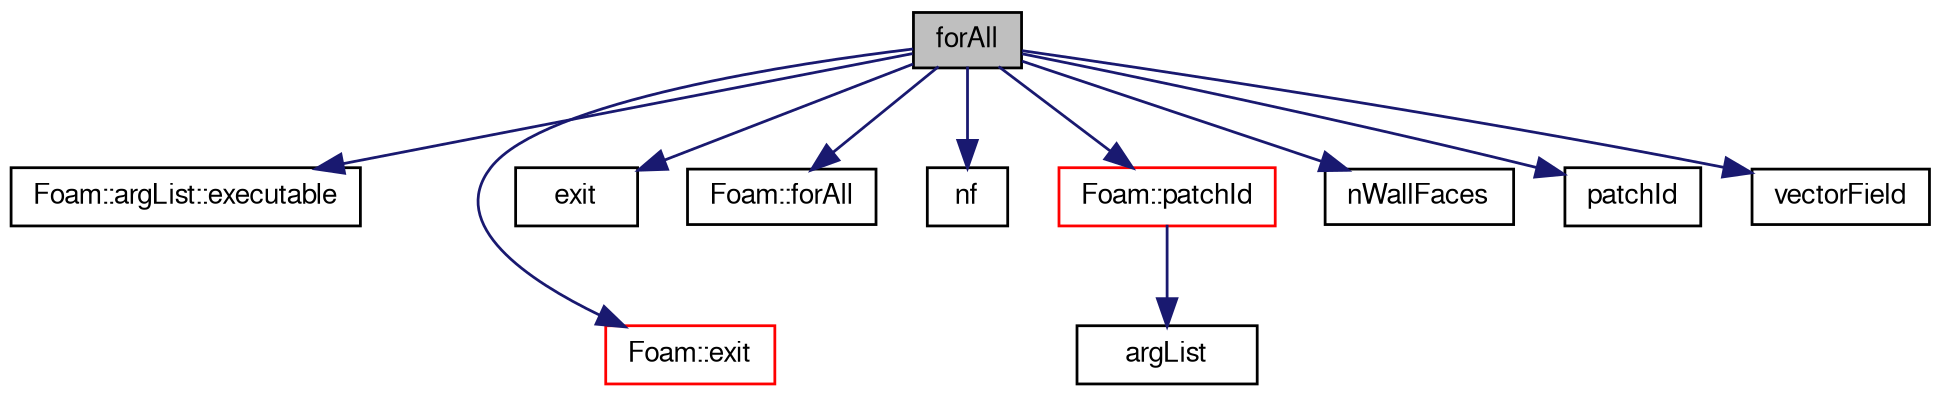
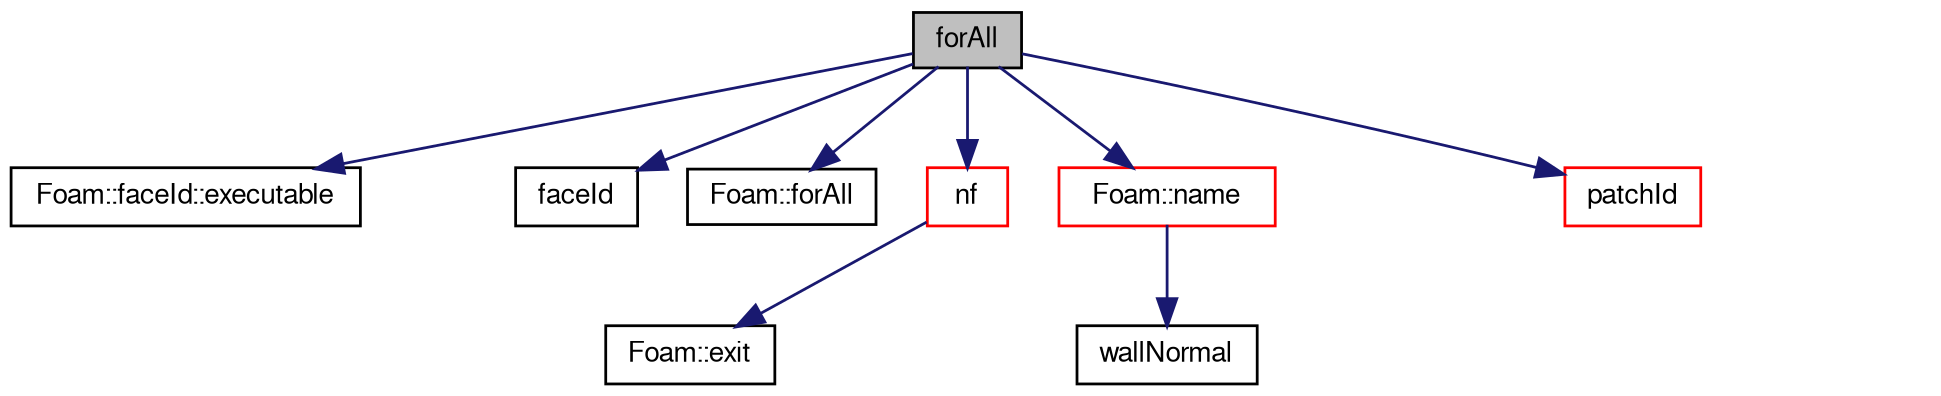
edge "forAll" -> "Foam::exit": now "nf" -> "Foam::exit"
node "Foam::argList::executable": label "Foam::argList::executable" -> "Foam::faceId::executable"
node "exit": label "exit" -> "faceId"
node "nf": color black -> red
node "Foam::patchId": label "Foam::patchId" -> "Foam::name"
node "nWallFaces": removed
node "patchId": color black -> red
node "vectorField": removed
node "Foam::exit": color red -> black
node "argList": label "argList" -> "wallNormal"
